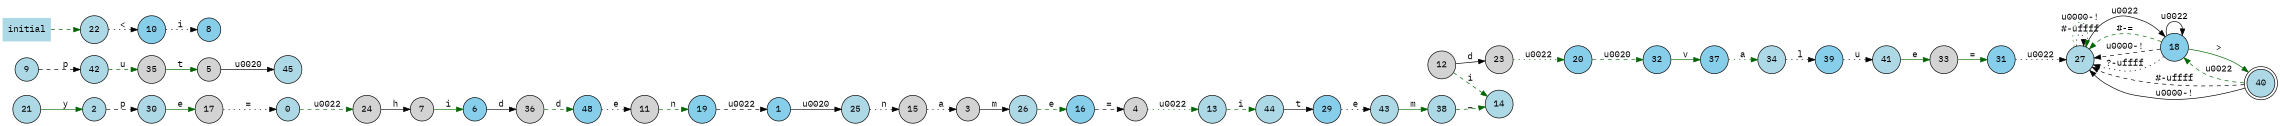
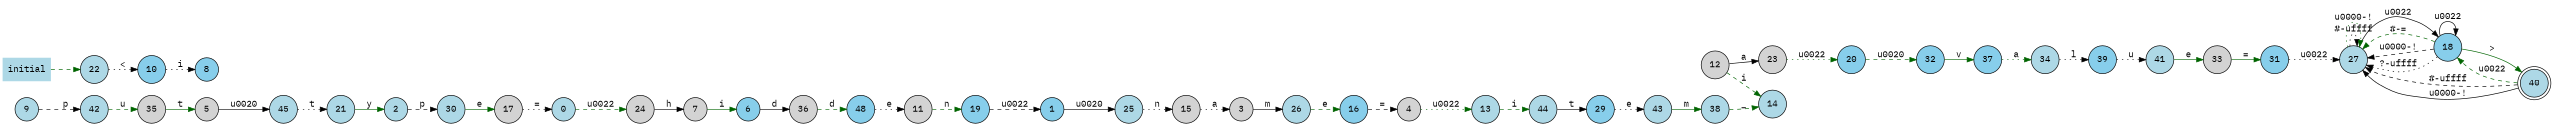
edge "12" -> "23": label "d" -> "a"
edge "45" -> "21": added, label "t"
